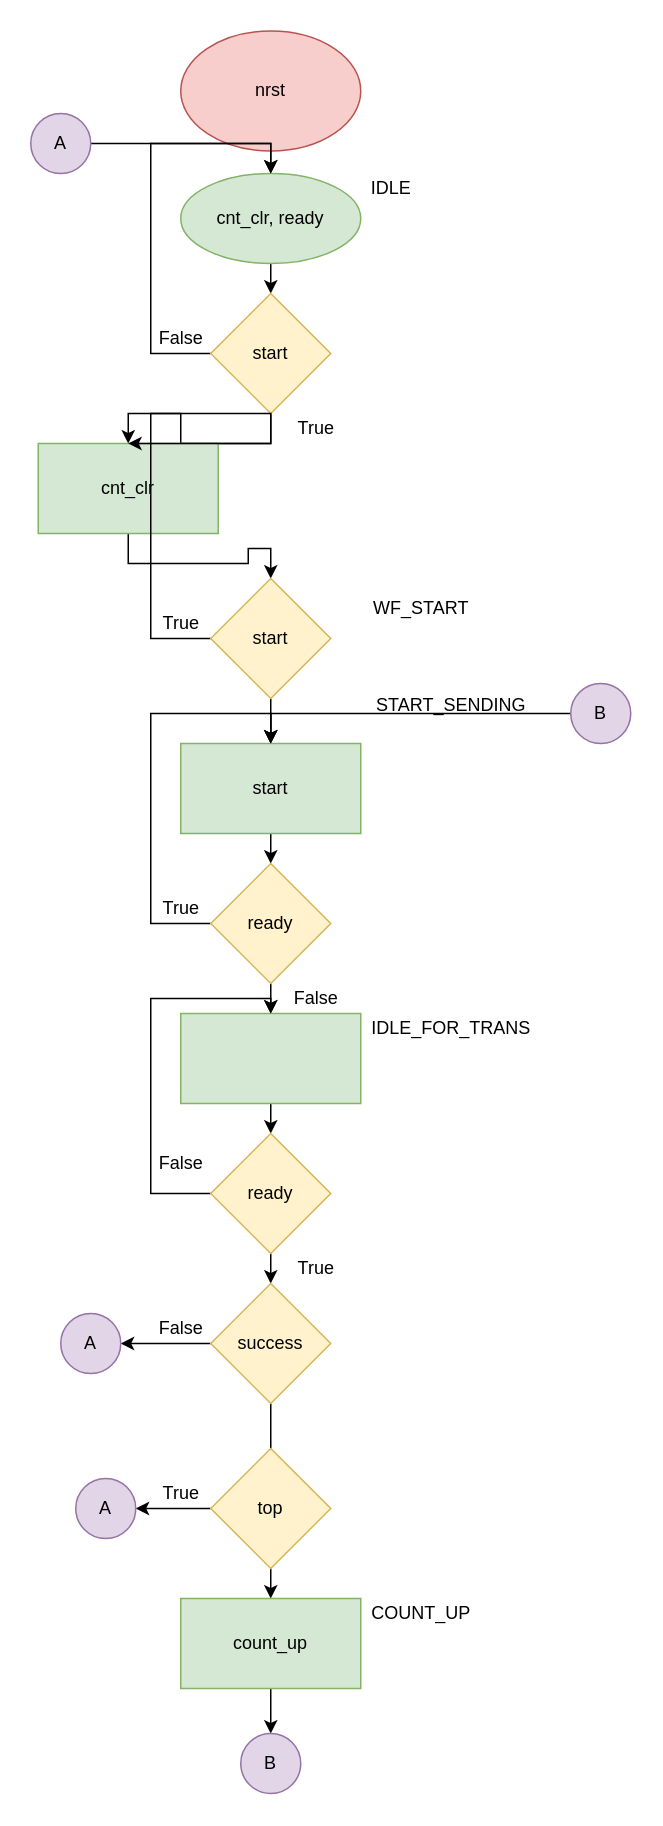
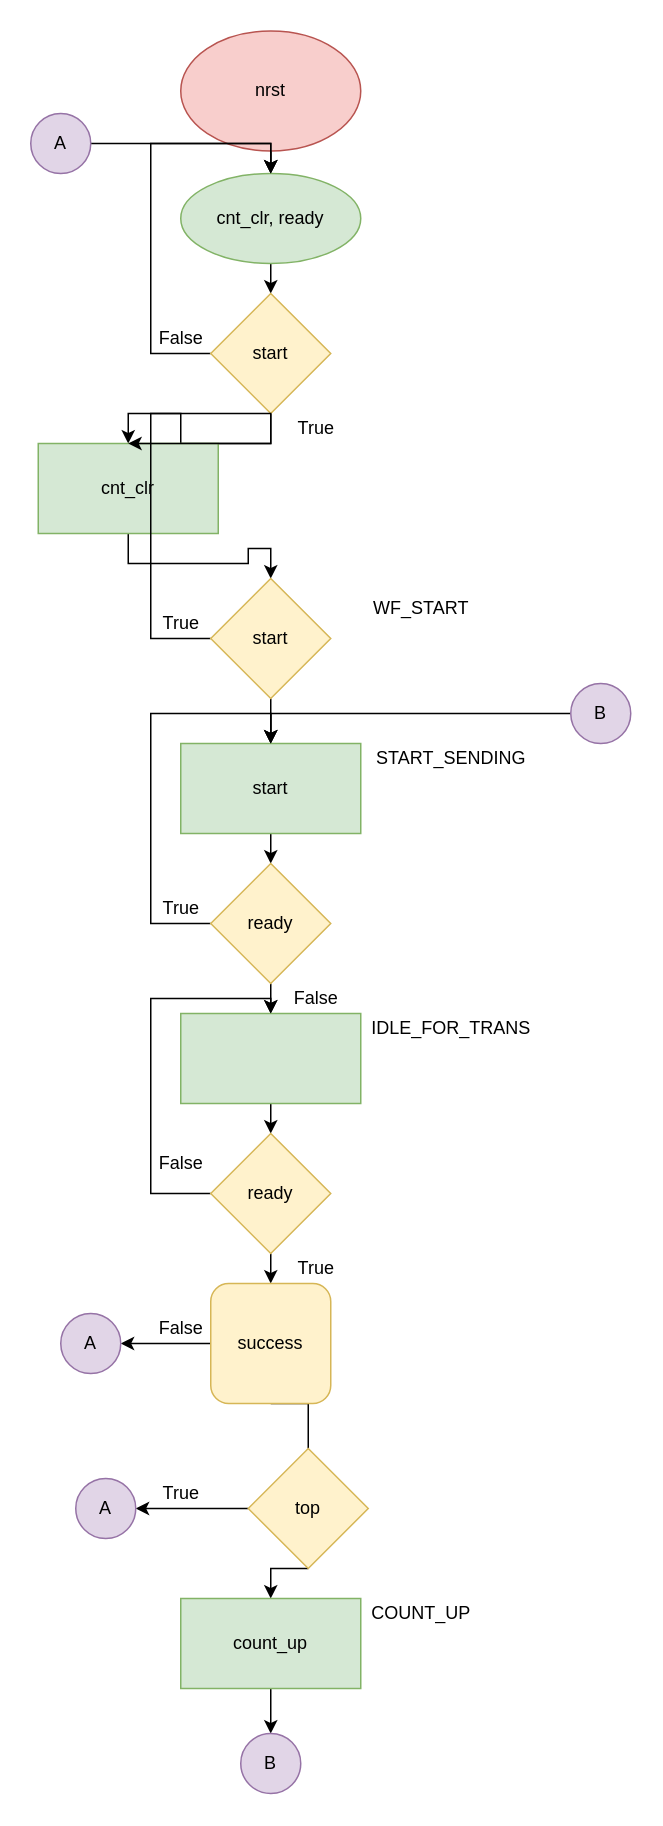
edge "nrst" -> "cnt_clr, ready": added
node "IDLE": removed
node "START_SENDING": moved (451, 706) -> (451, 758)
node "success": shape diamond -> rounded rectangle
node "top": moved (271, 1508) -> (308, 1508)
